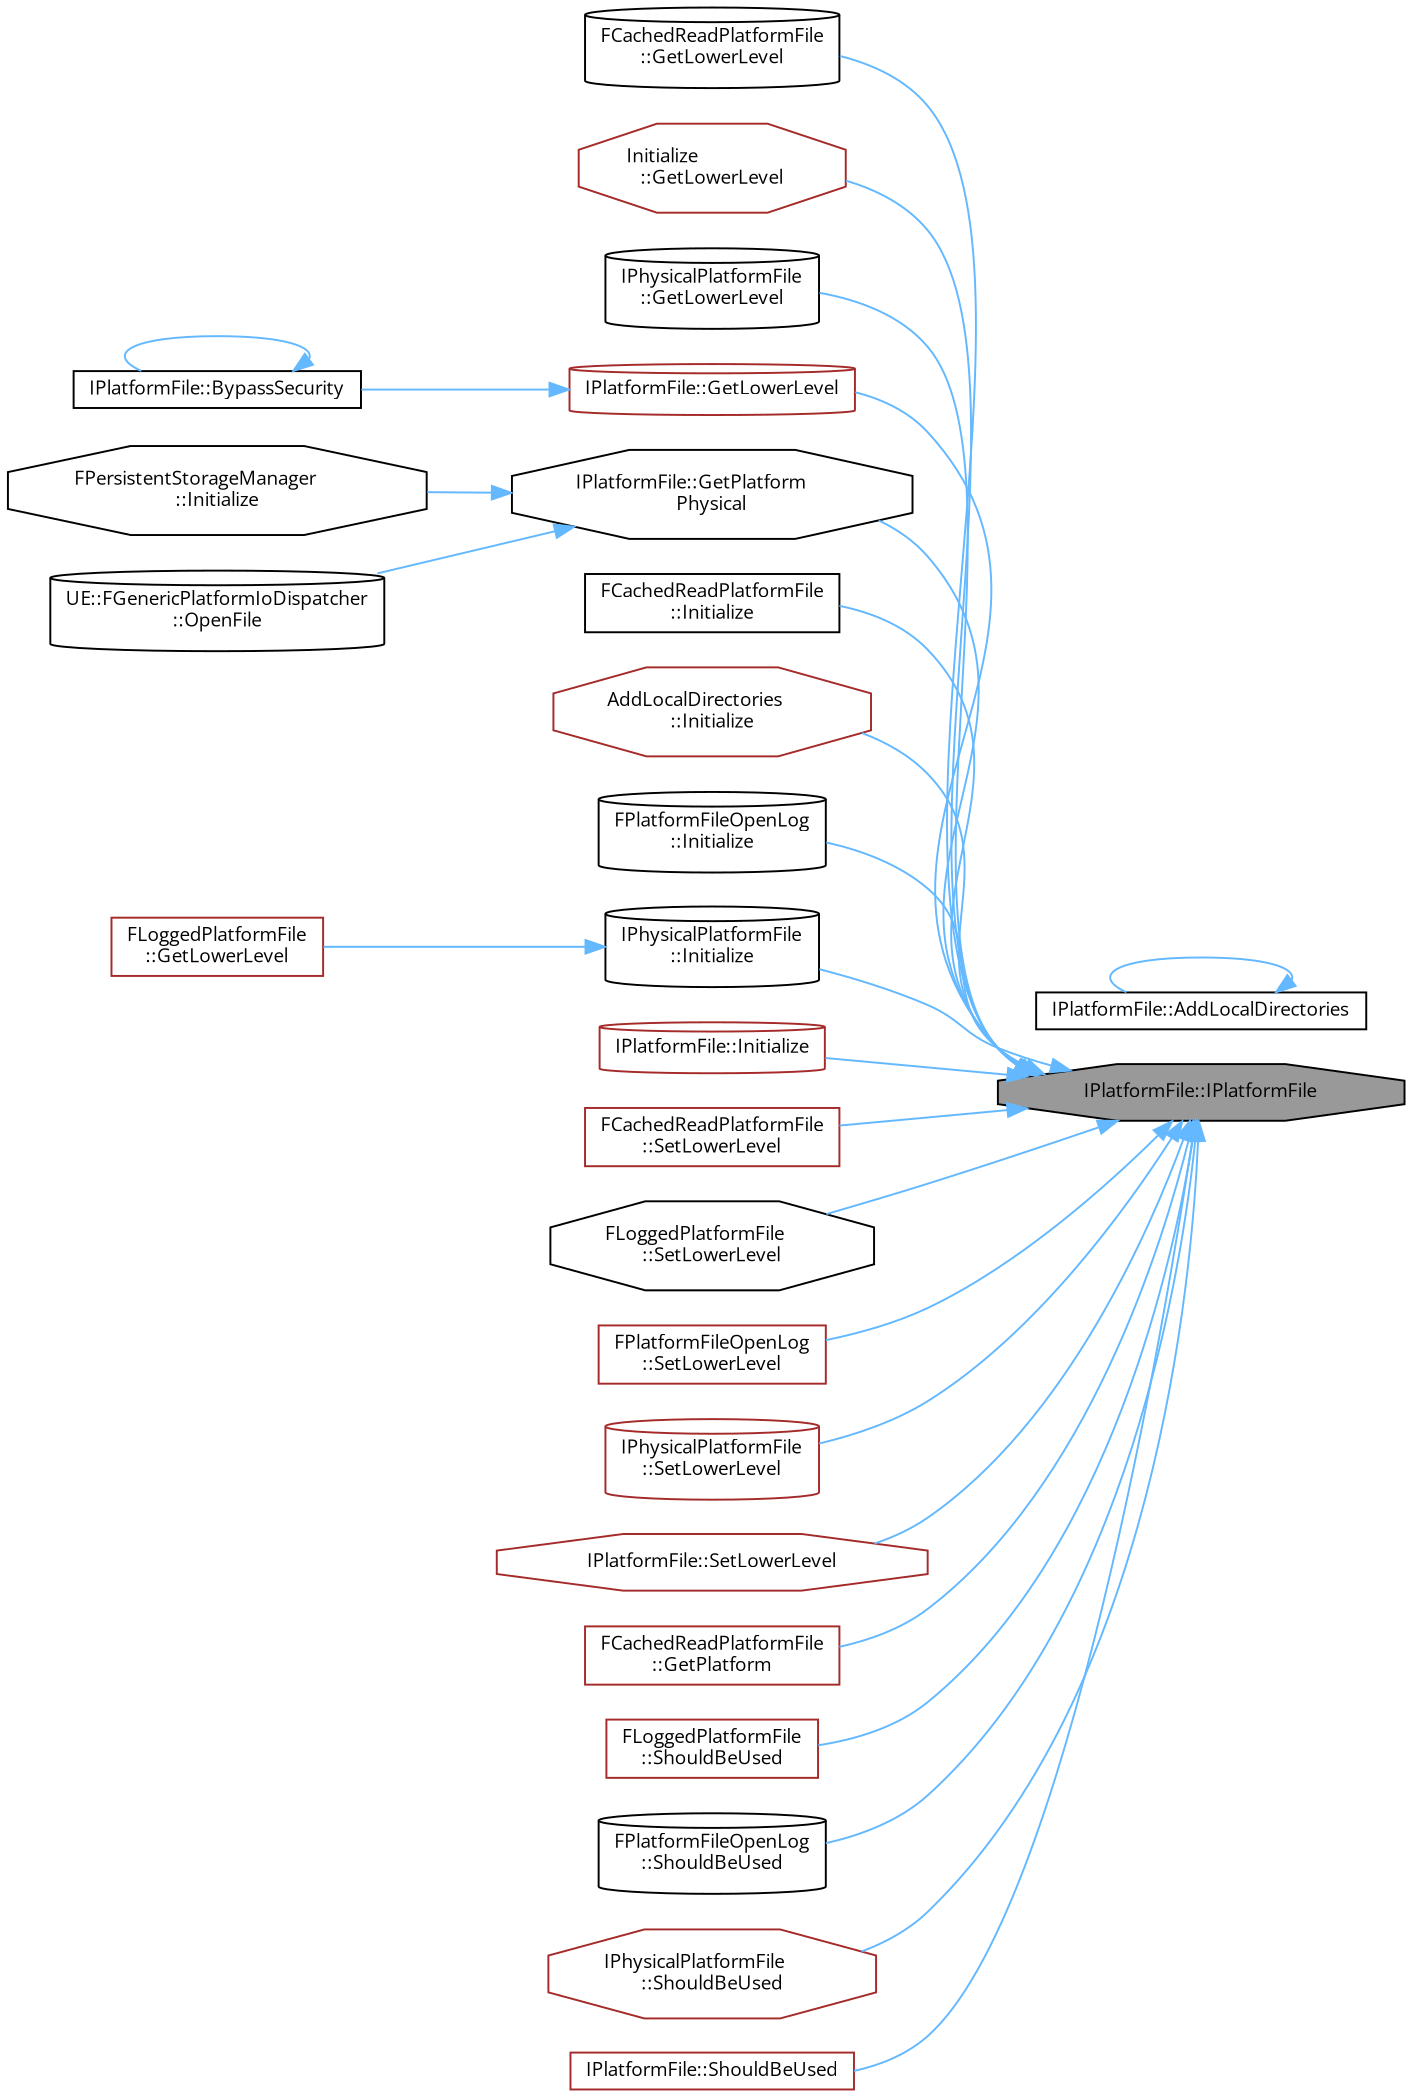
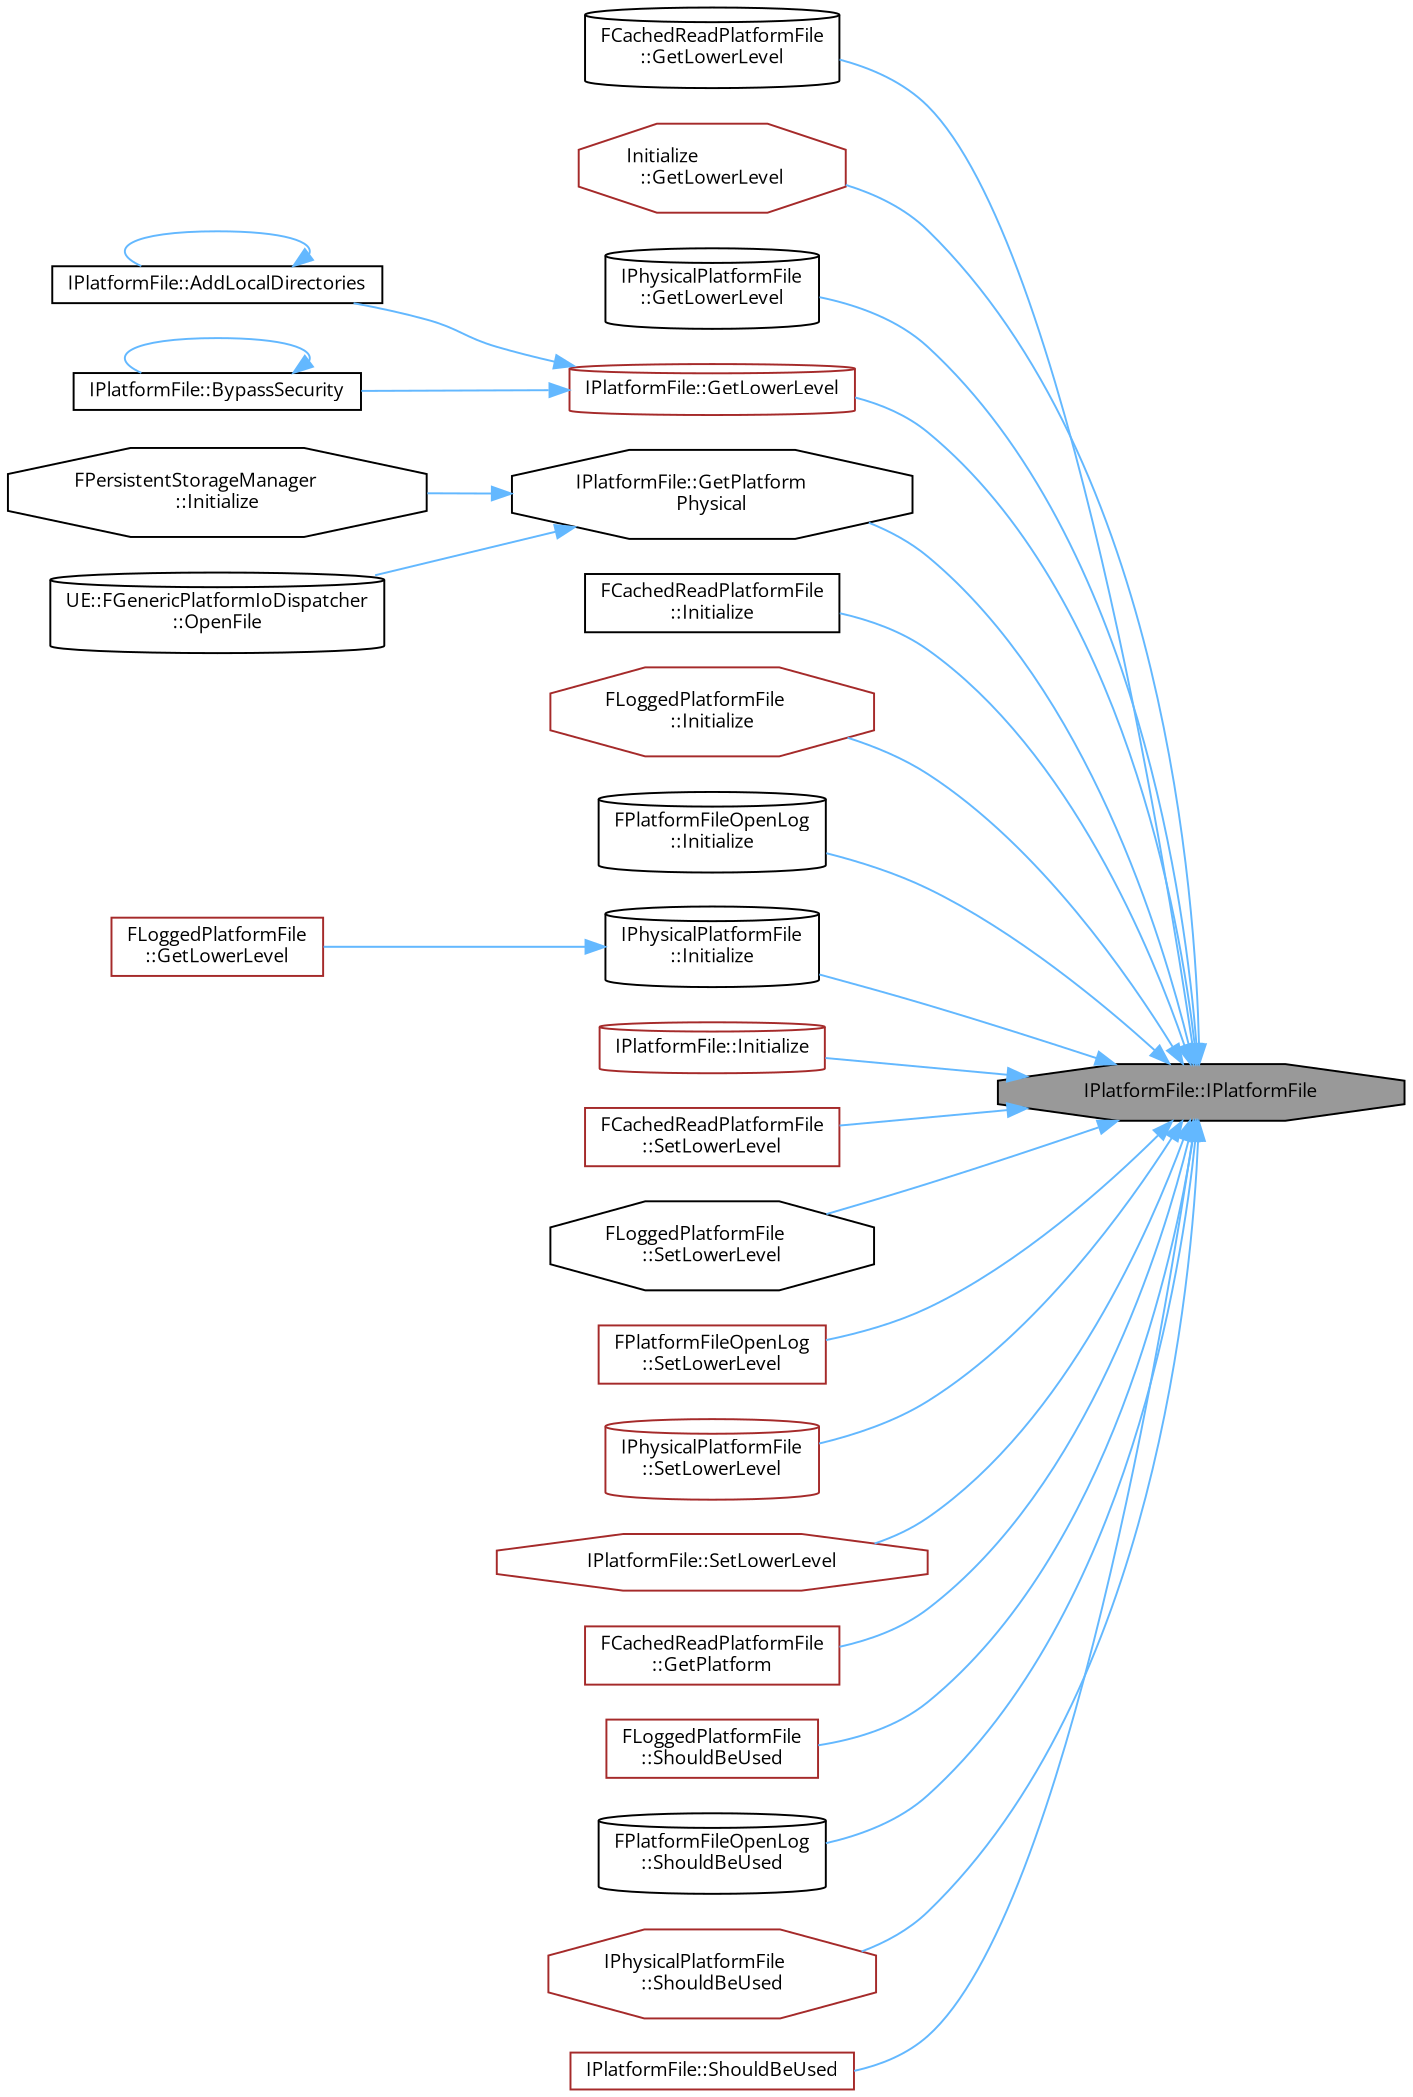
edge "IPlatformFile::AddLocalDirectories" -> "IPlatformFile::GetLowerLevel": added
node "AddLocalDirectories ::Initialize": label "AddLocalDirectories ::Initialize" -> "FLoggedPlatformFile ::Initialize"
